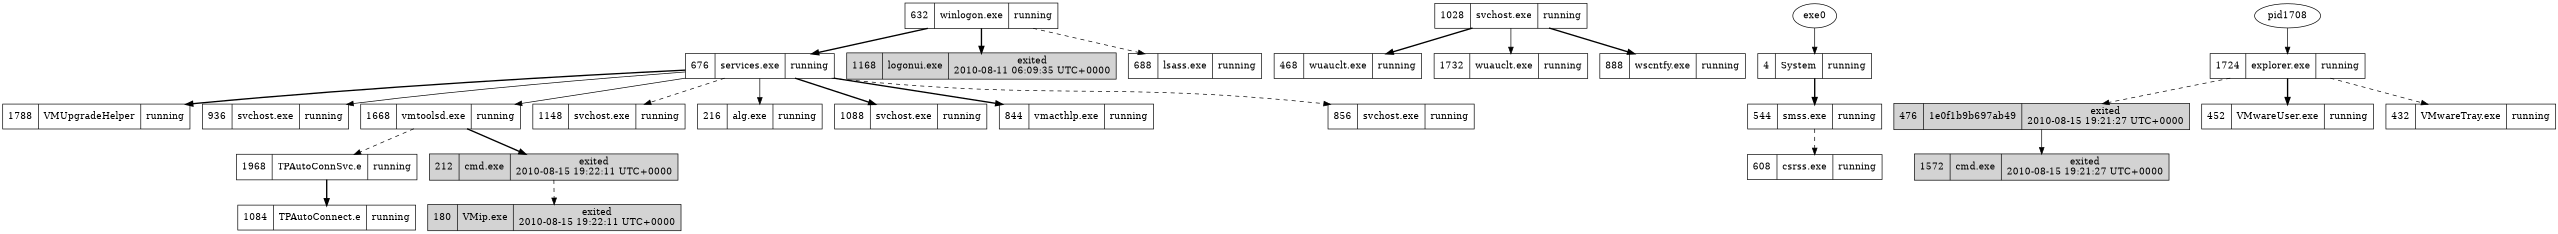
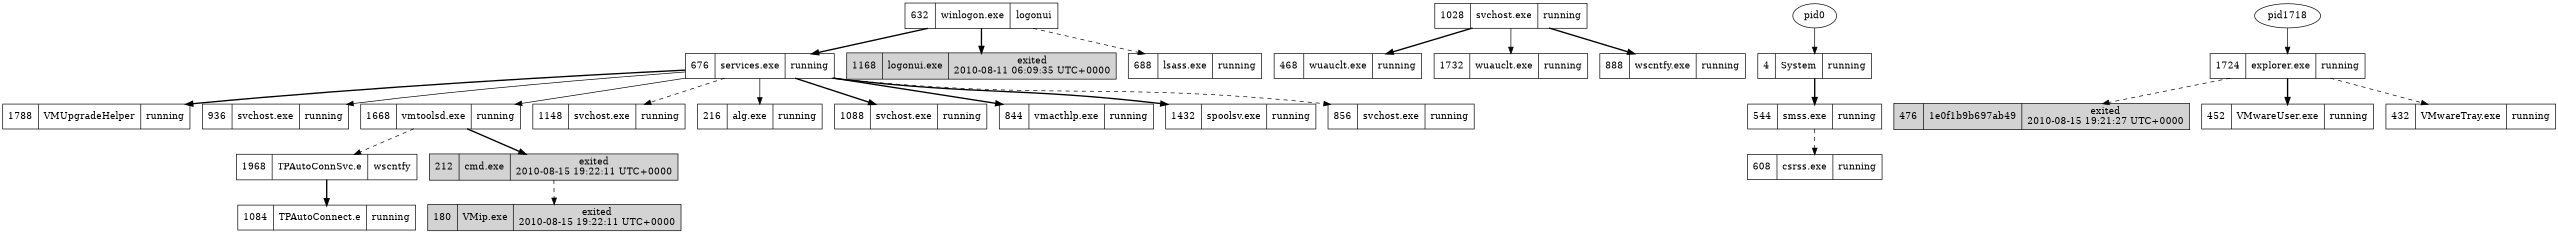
node "632": text "running" -> "logonui"
node "exe0": label "exe0" -> "pid0"
node "pid1708": label "pid1708" -> "pid1718"
node "1432": added
node "1968": text "running" -> "wscntfy"
node "1572": removed
